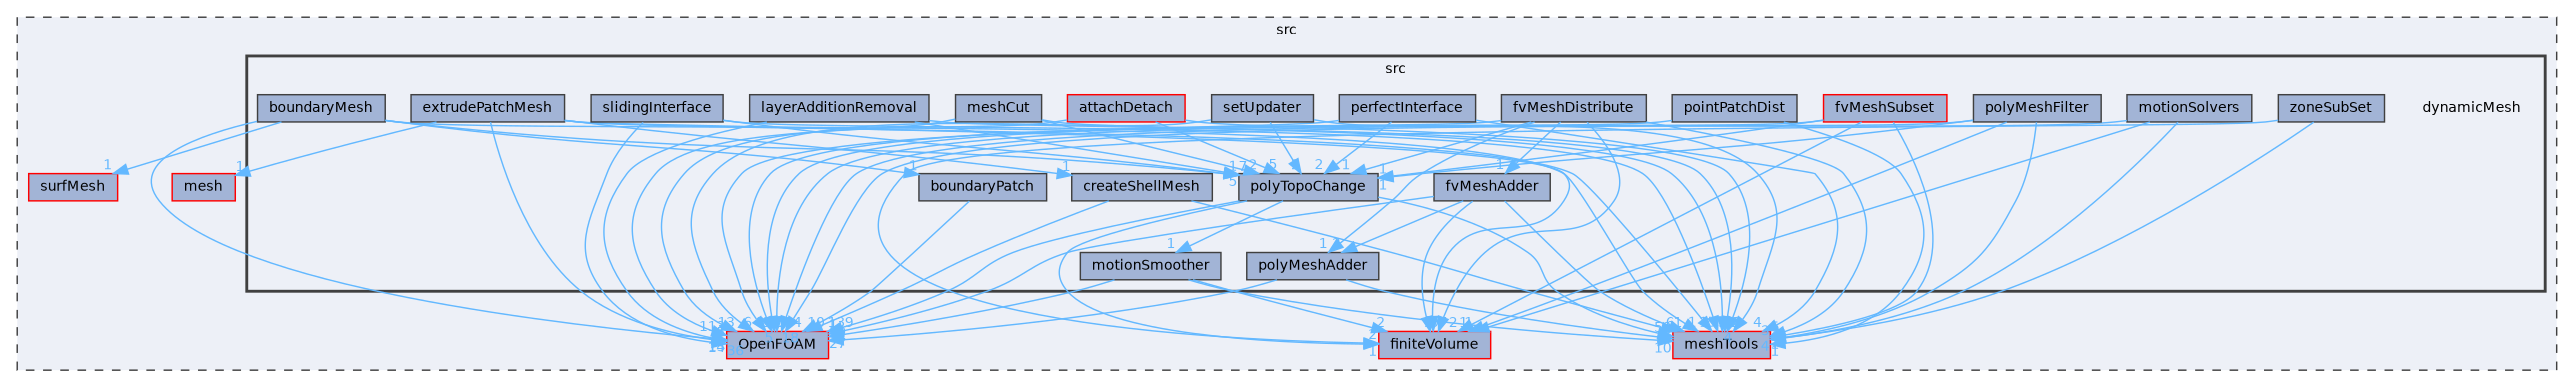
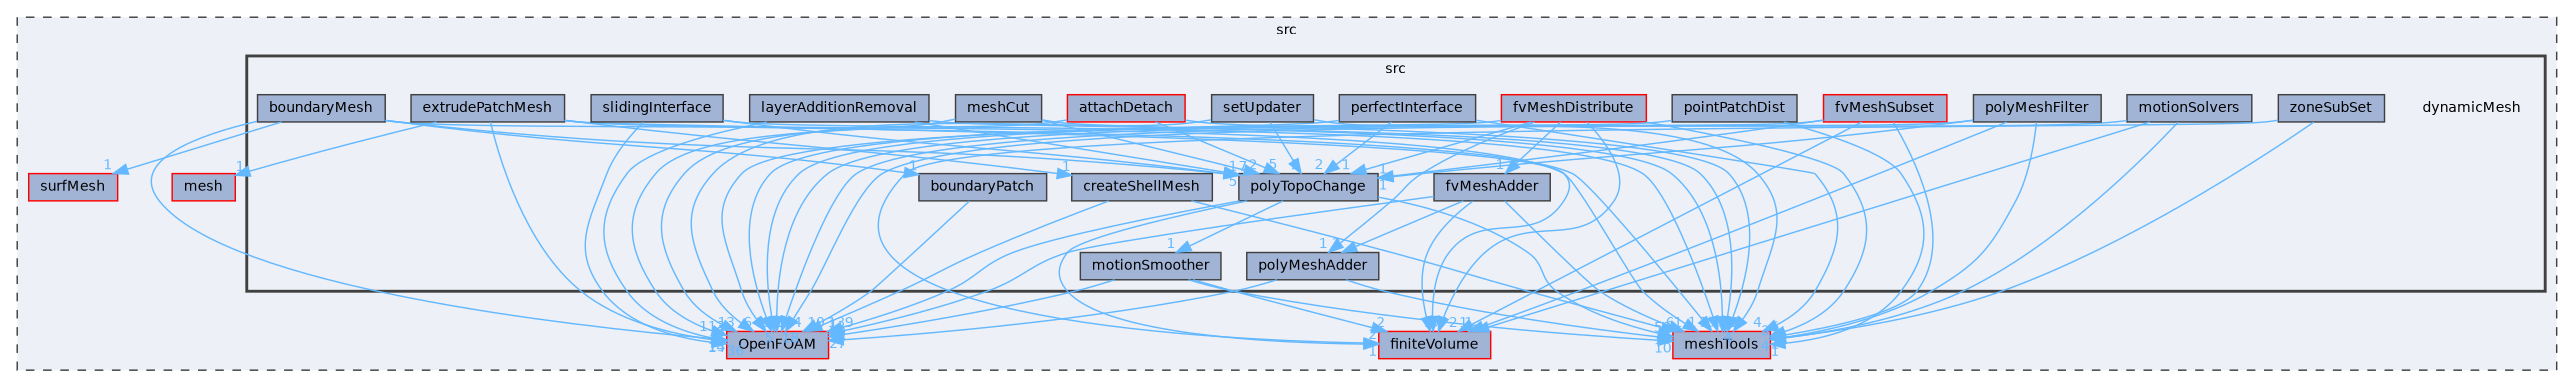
node "fvMeshDistribute": color grey25 -> red
